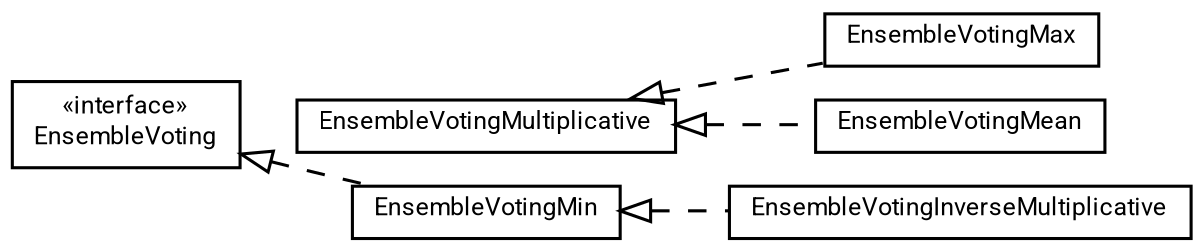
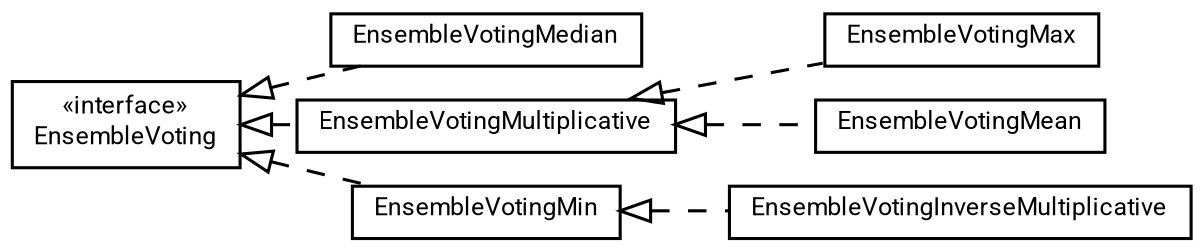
node "EnsembleVotingMedian": added
edge "EnsembleVotingMultiplicative" -> "EnsembleVoting": added
